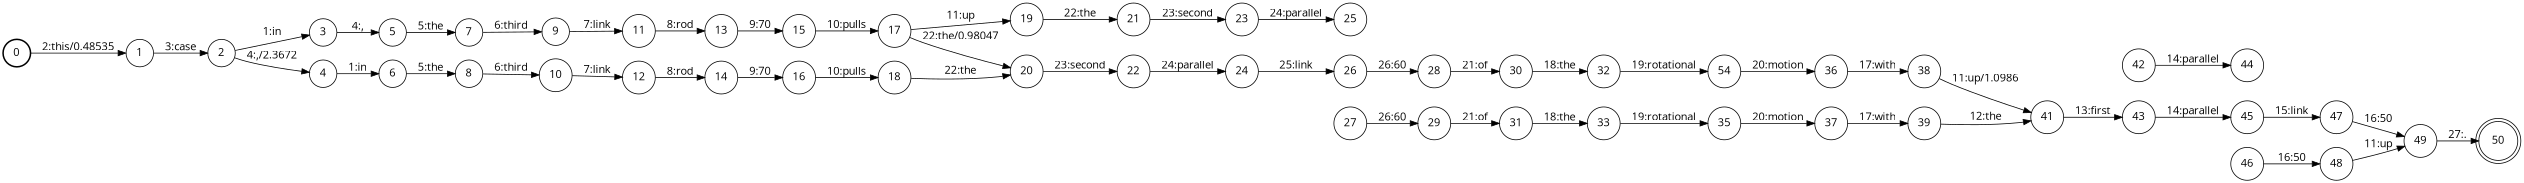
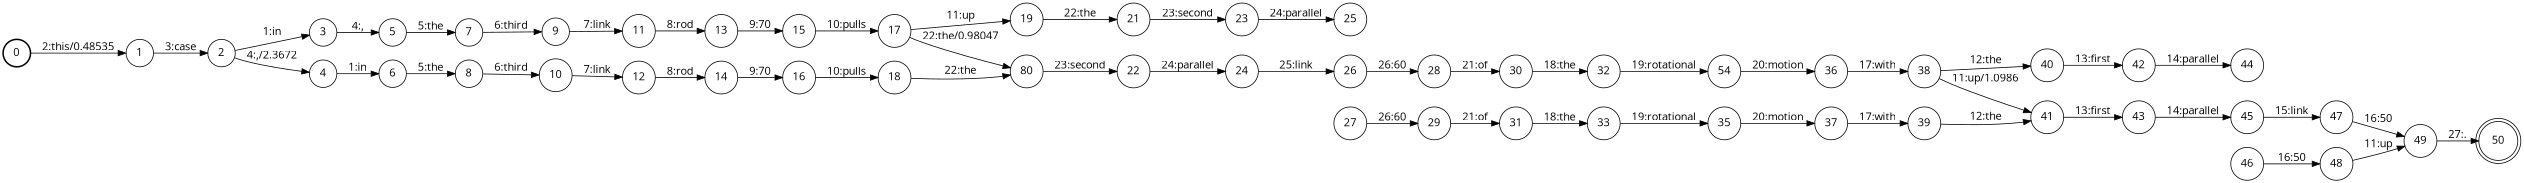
node "40": added
node "20": label "20" -> "80"
